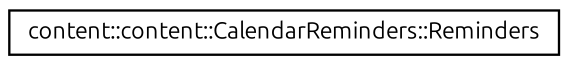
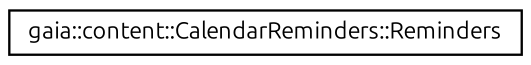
node "content::content::CalendarReminders::Reminders": label "content::content::CalendarReminders::Reminders" -> "gaia::content::CalendarReminders::Reminders"
